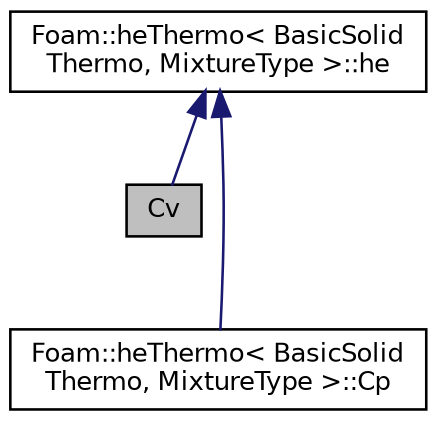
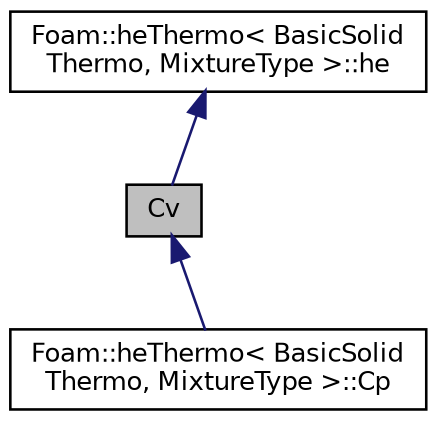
edge "Foam::heThermo< BasicSolid Thermo, MixtureType >::Cp" -> "Foam::heThermo< BasicSolid Thermo, MixtureType >::he": now "Foam::heThermo< BasicSolid Thermo, MixtureType >::Cp" -> "Cv"
